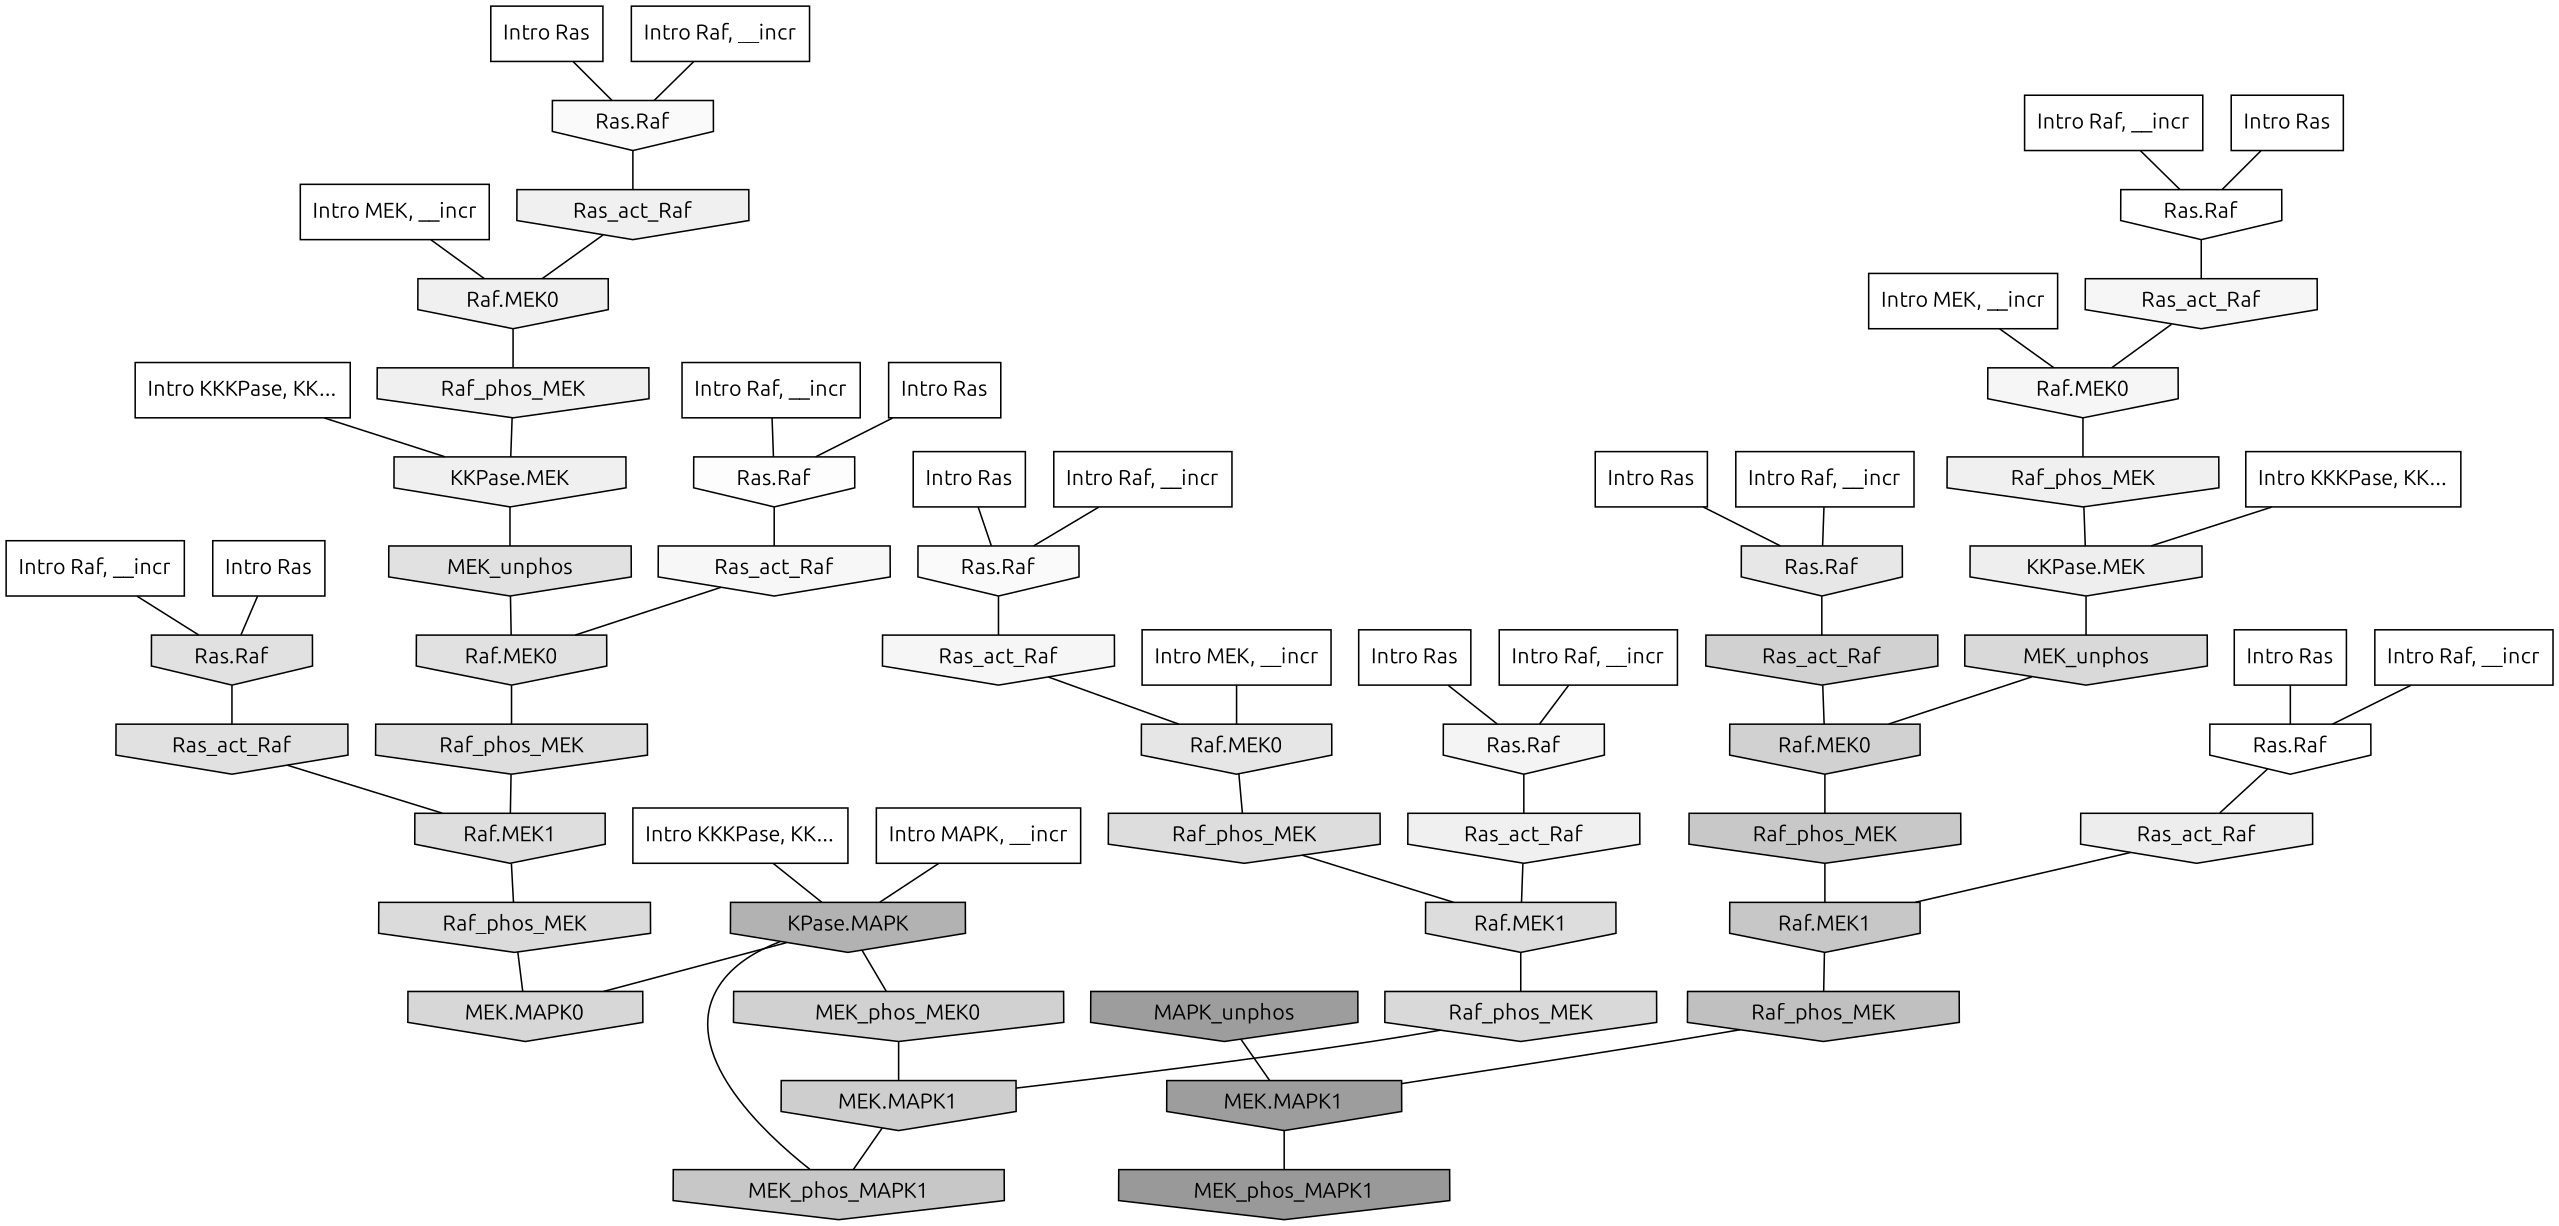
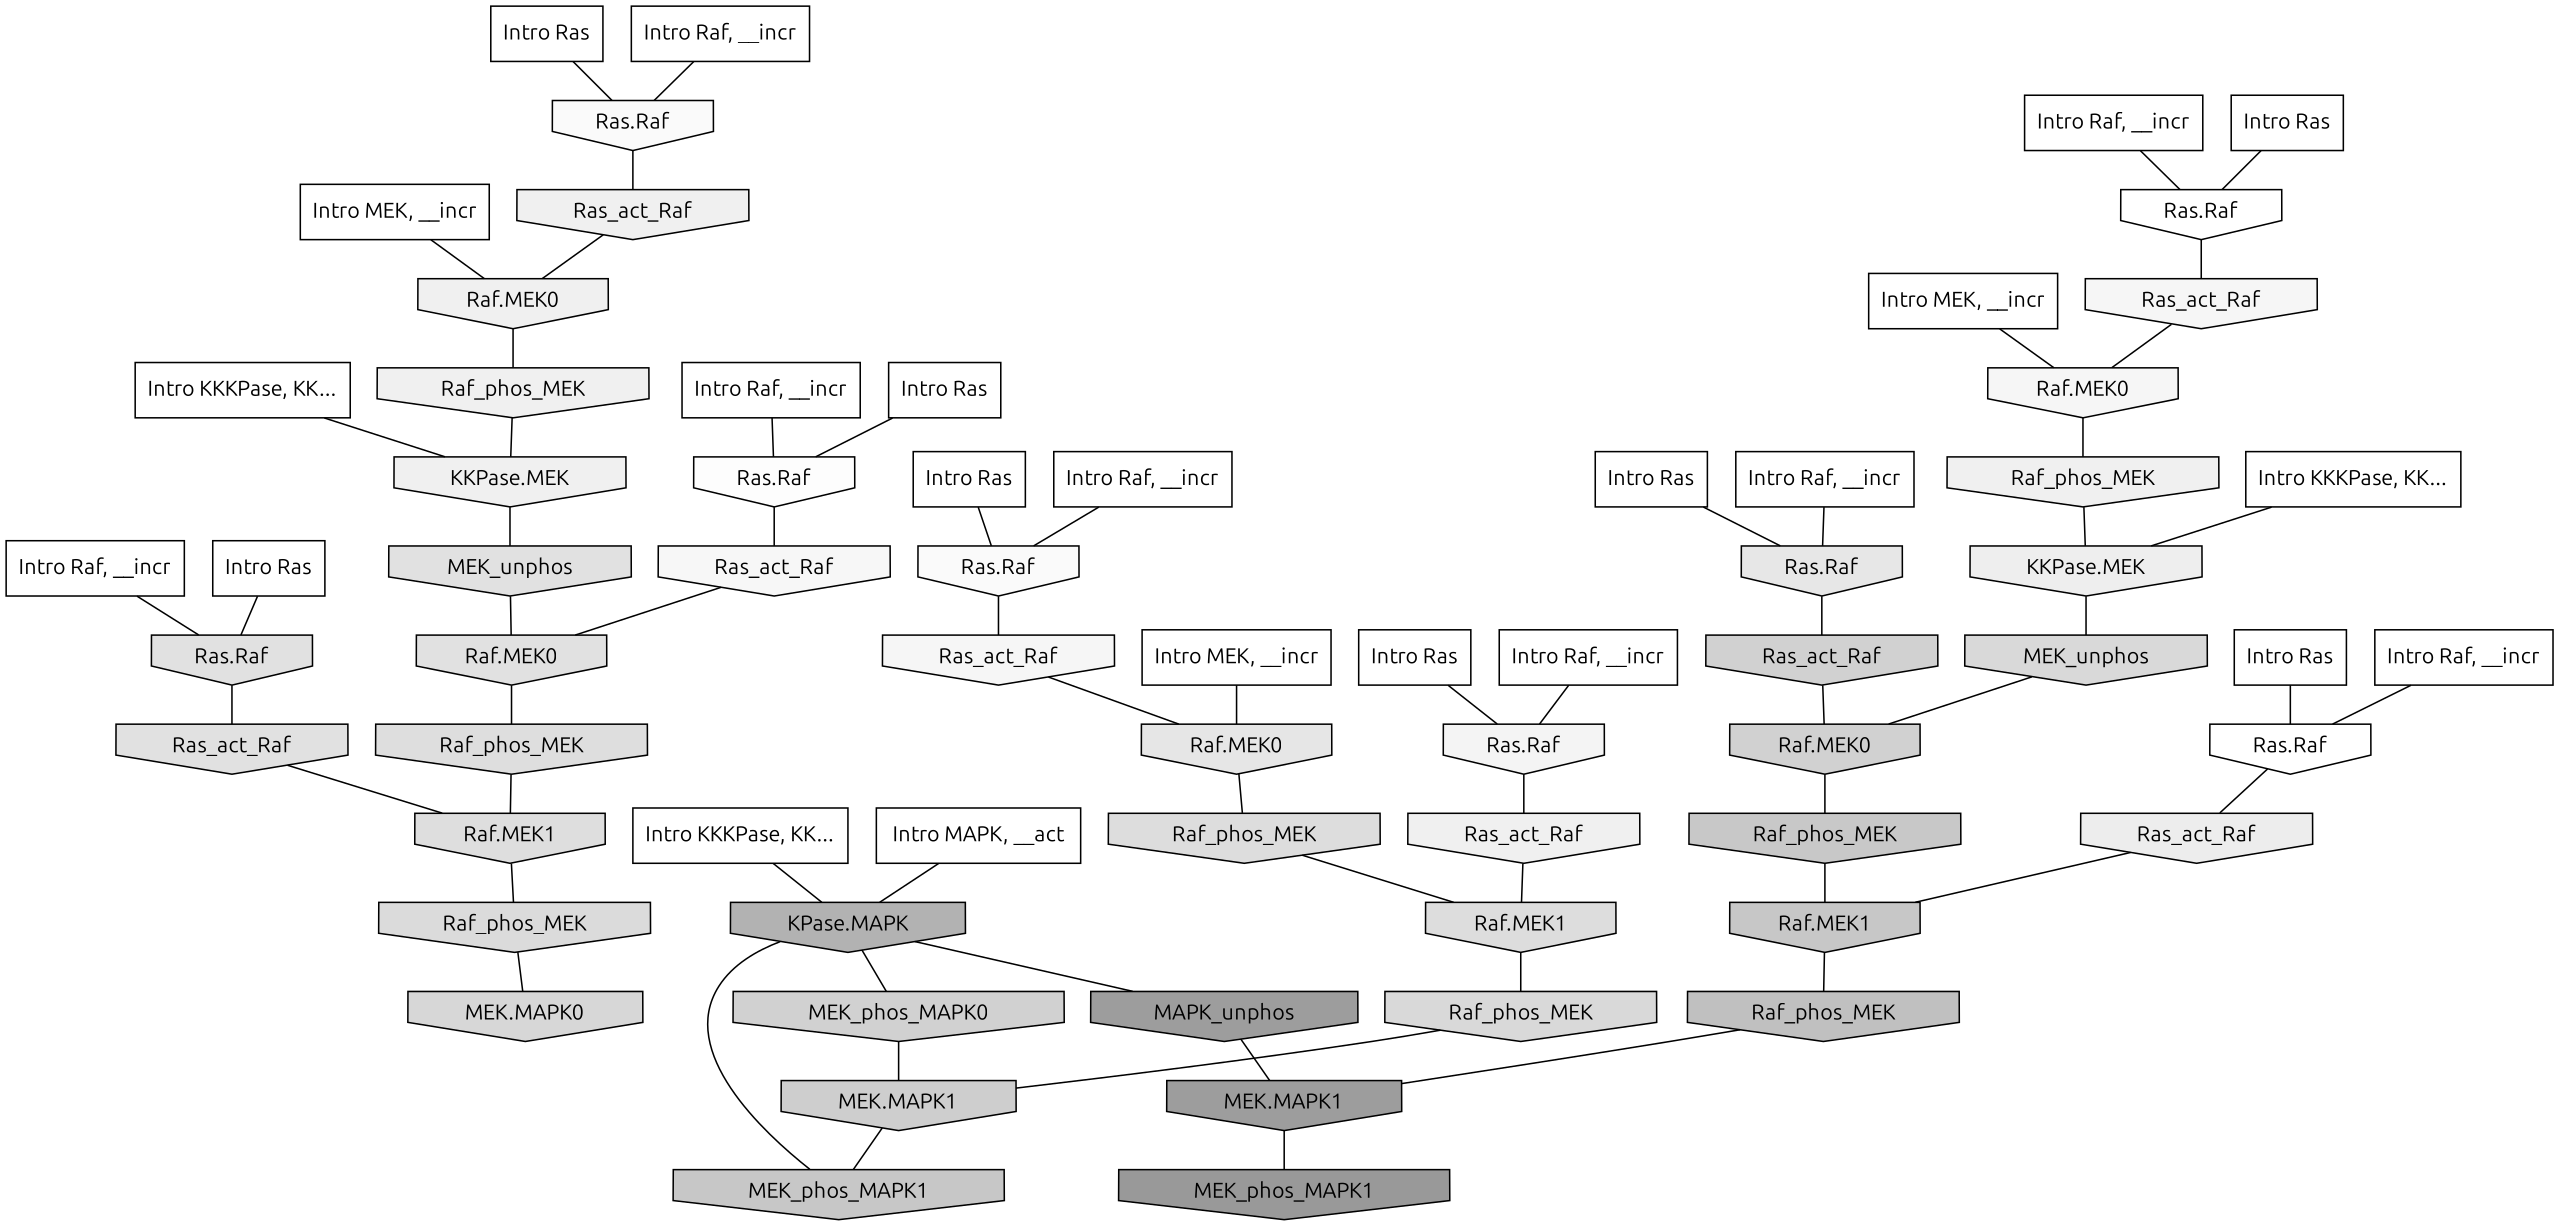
node "Intro MAPK, __incr": label "Intro MAPK, __incr" -> "Intro MAPK, __act"
edge "KPase.MAPK" -- "MEK.MAPK0": now "KPase.MAPK" -- "MAPK_unphos"
node "MEK_phos_MEK0": label "MEK_phos_MEK0" -> "MEK_phos_MAPK0"
